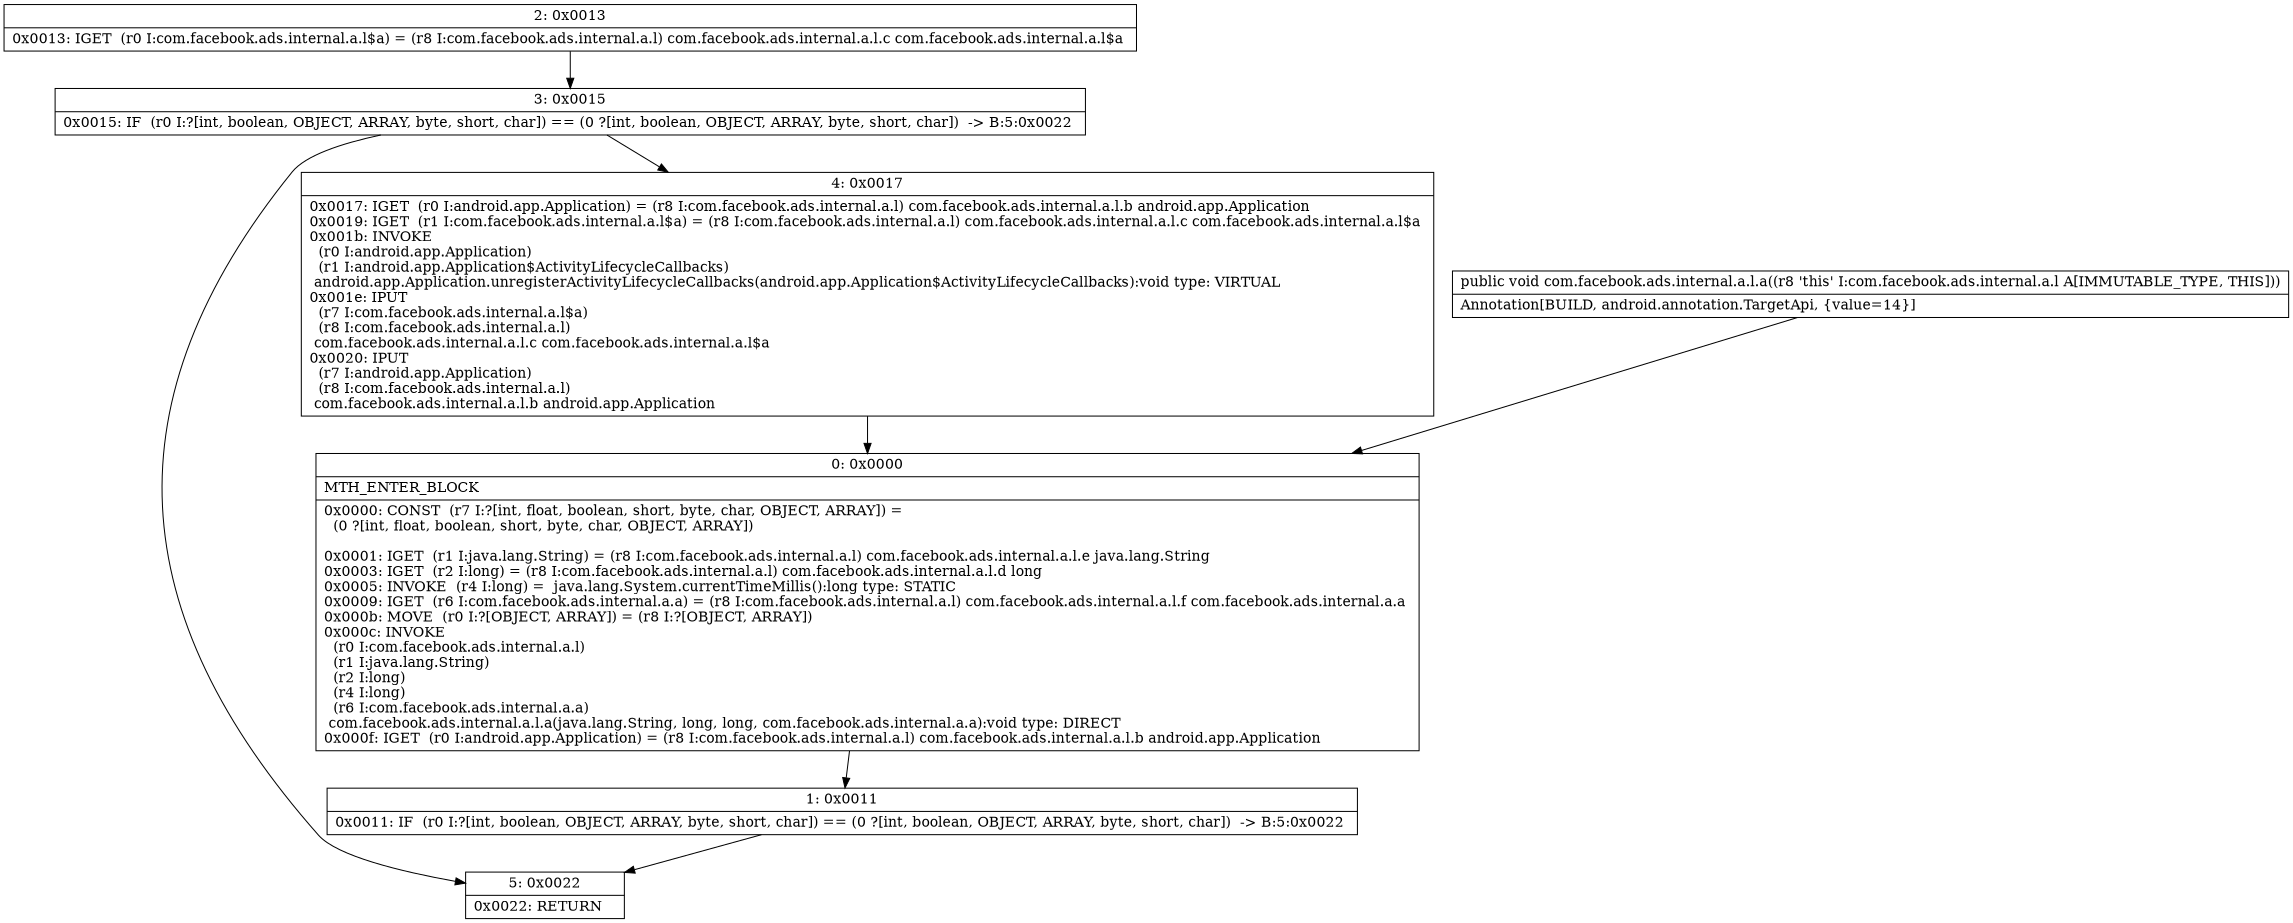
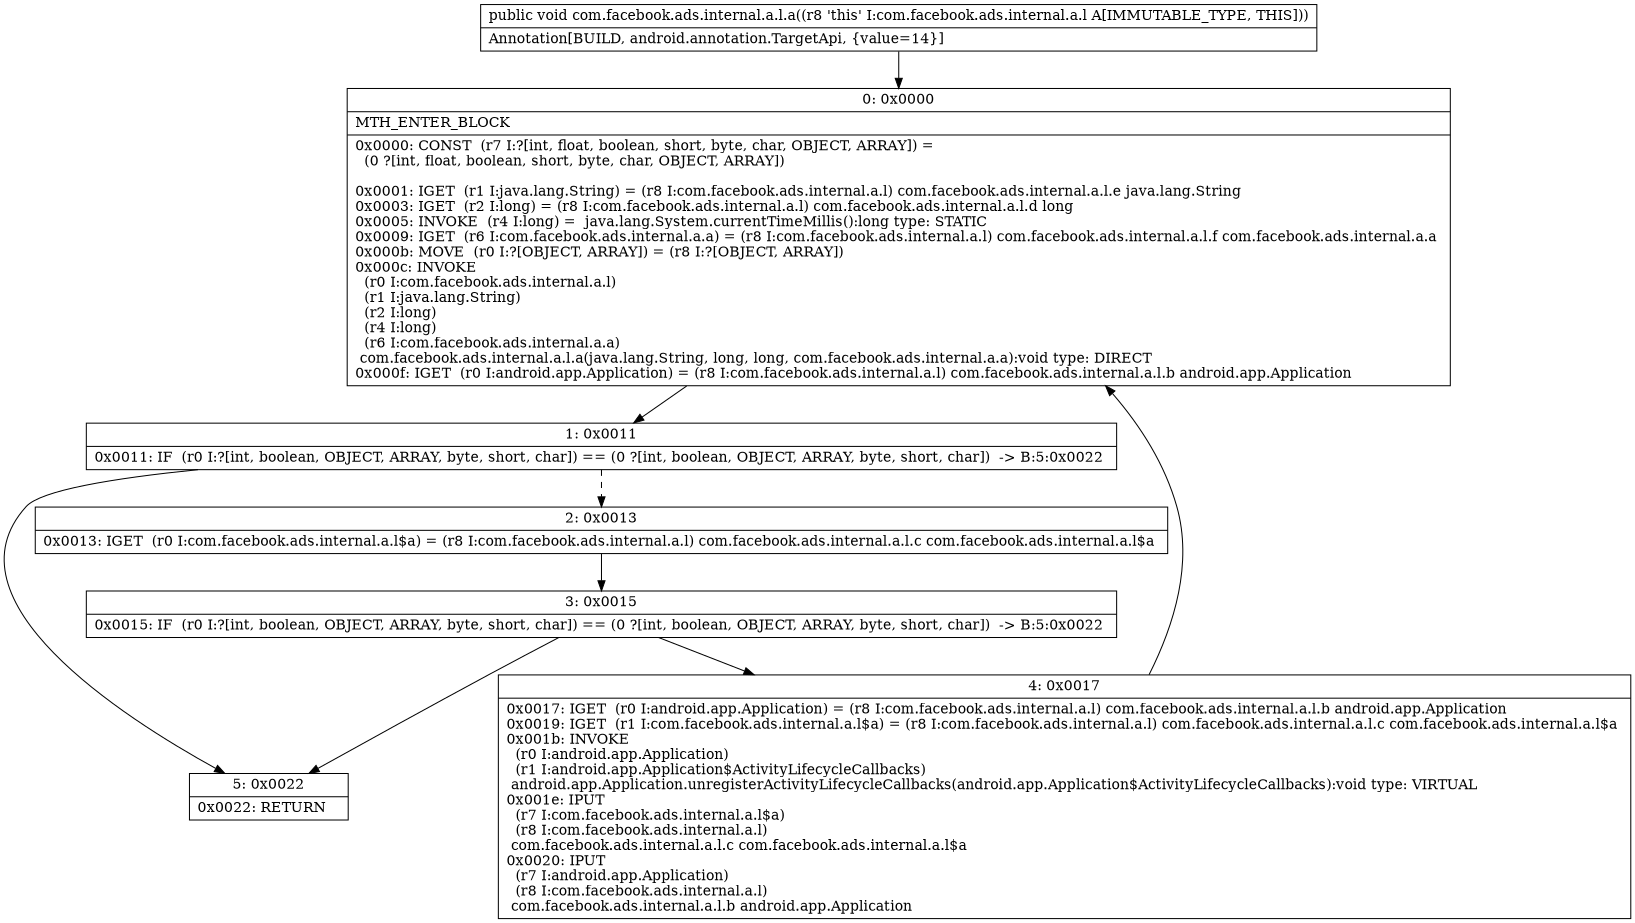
edge "1: 0x0011" -> "2: 0x0013": added
